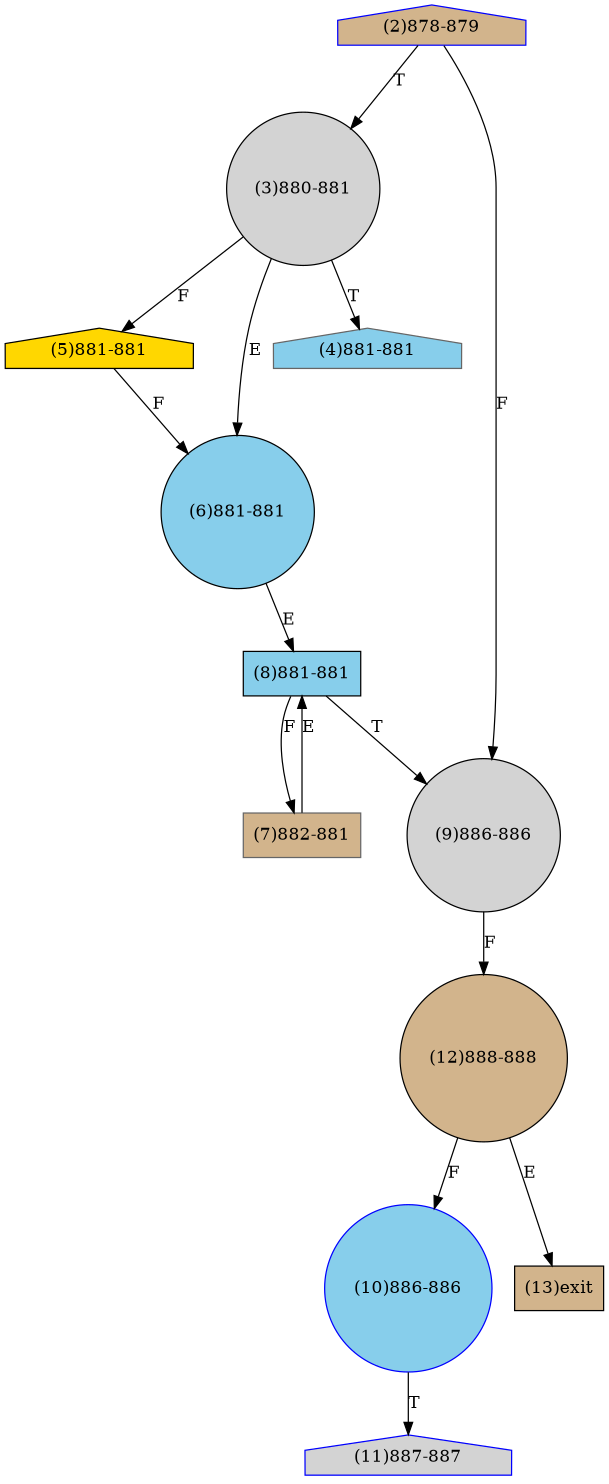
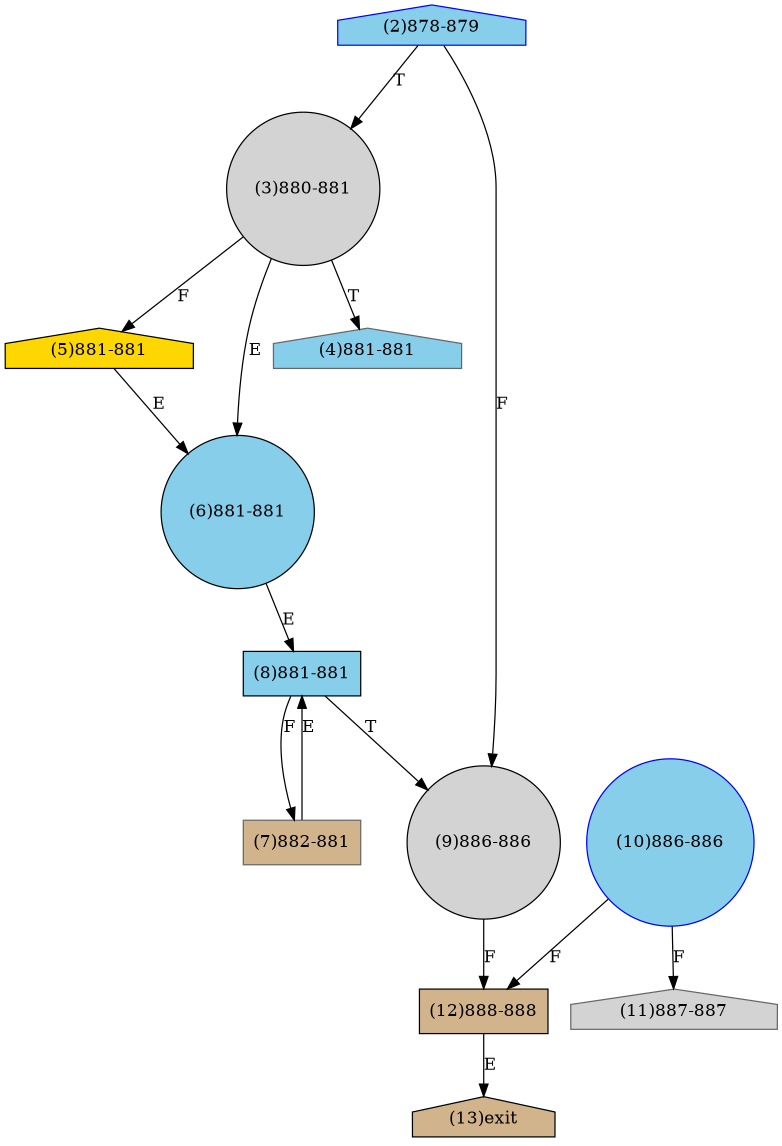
node "(2)878-879": fillcolor tan -> skyblue
edge "(5)881-881" -> "(6)881-881": label "F" -> "E"
node "(12)888-888": shape circle -> box
edge "(12)888-888" -> "(10)886-886": reversed
node "(13)exit": shape box -> house
edge "(10)886-886" -> "(11)887-887": label "T" -> "F"
node "(11)887-887": color blue -> gray40
